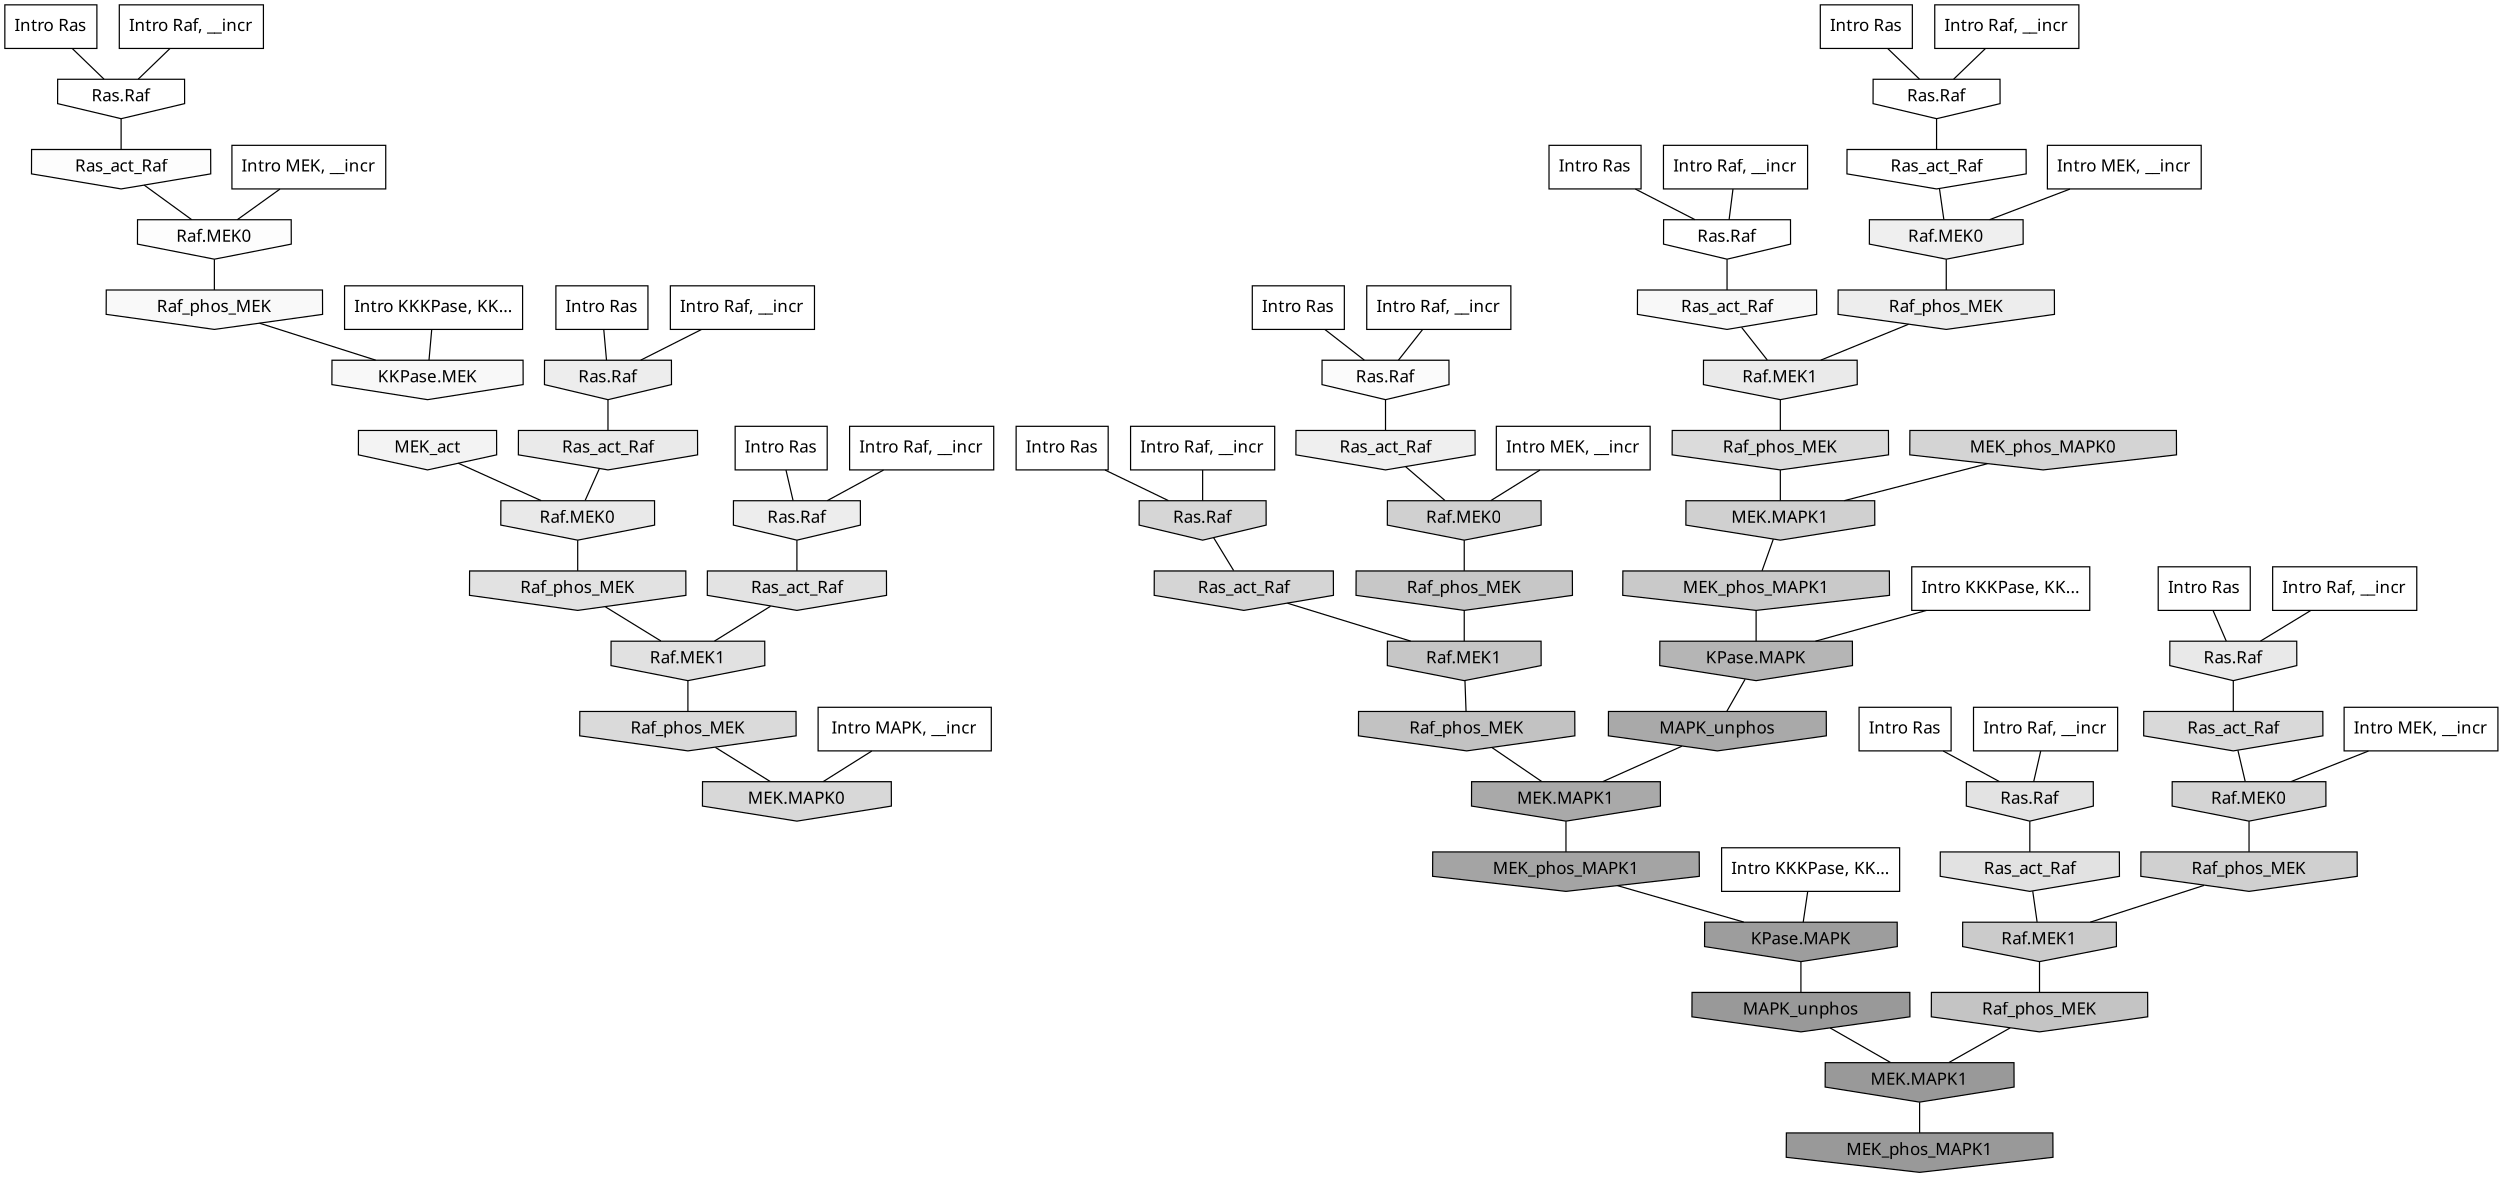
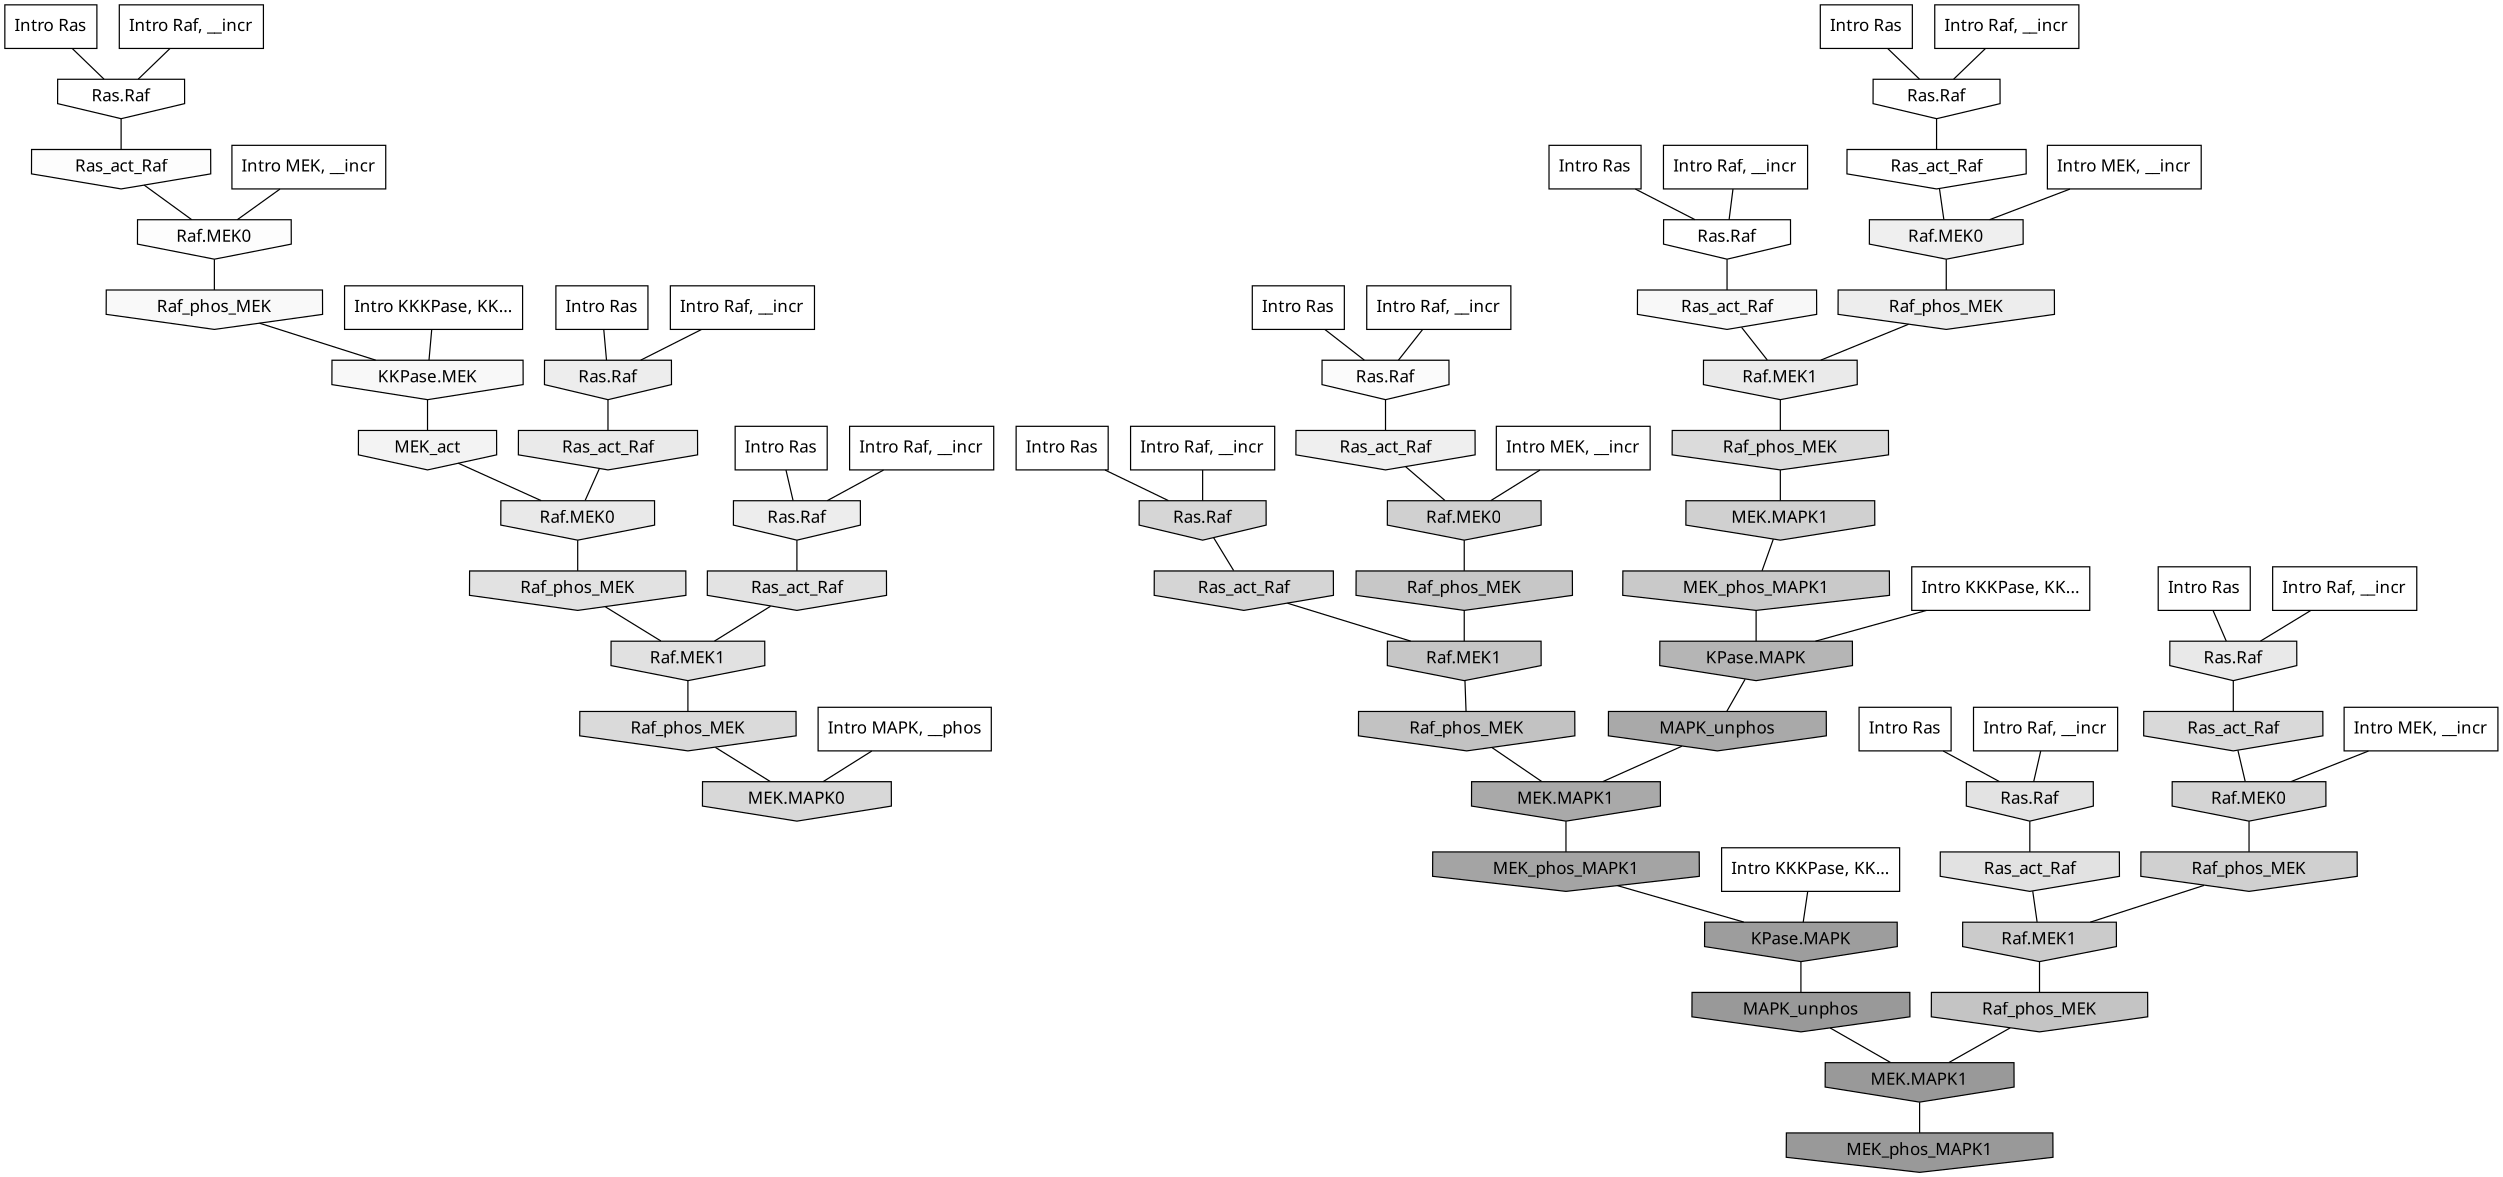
edge "KKPase.MEK" -- "MEK_act": added
node "MEK_phos_MAPK0": removed
node "Intro MAPK, __incr": label "Intro MAPK, __incr" -> "Intro MAPK, __phos"
